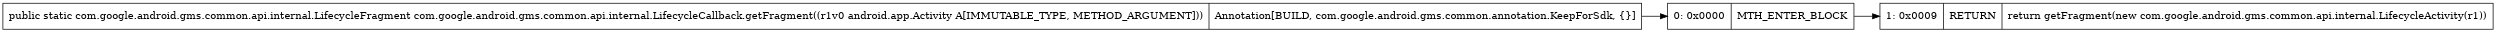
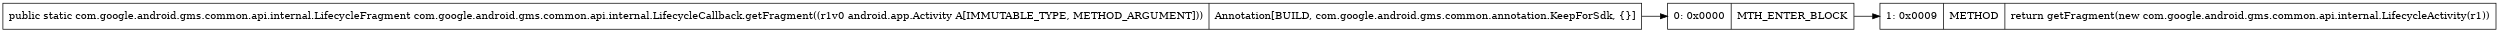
node "1: 0x0009": text "RETURN" -> "METHOD"
